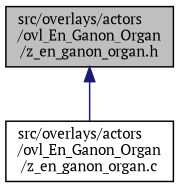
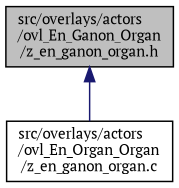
node "src/overlays/actors /ovl_En_Ganon_Organ /z_en_ganon_organ.c": label "src/overlays/actors /ovl_En_Ganon_Organ /z_en_ganon_organ.c" -> "src/overlays/actors /ovl_En_Organ_Organ /z_en_ganon_organ.c"
